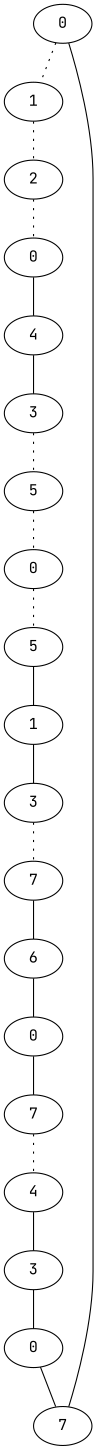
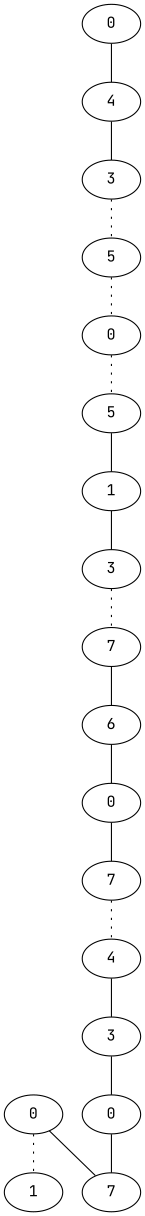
node "2": removed
